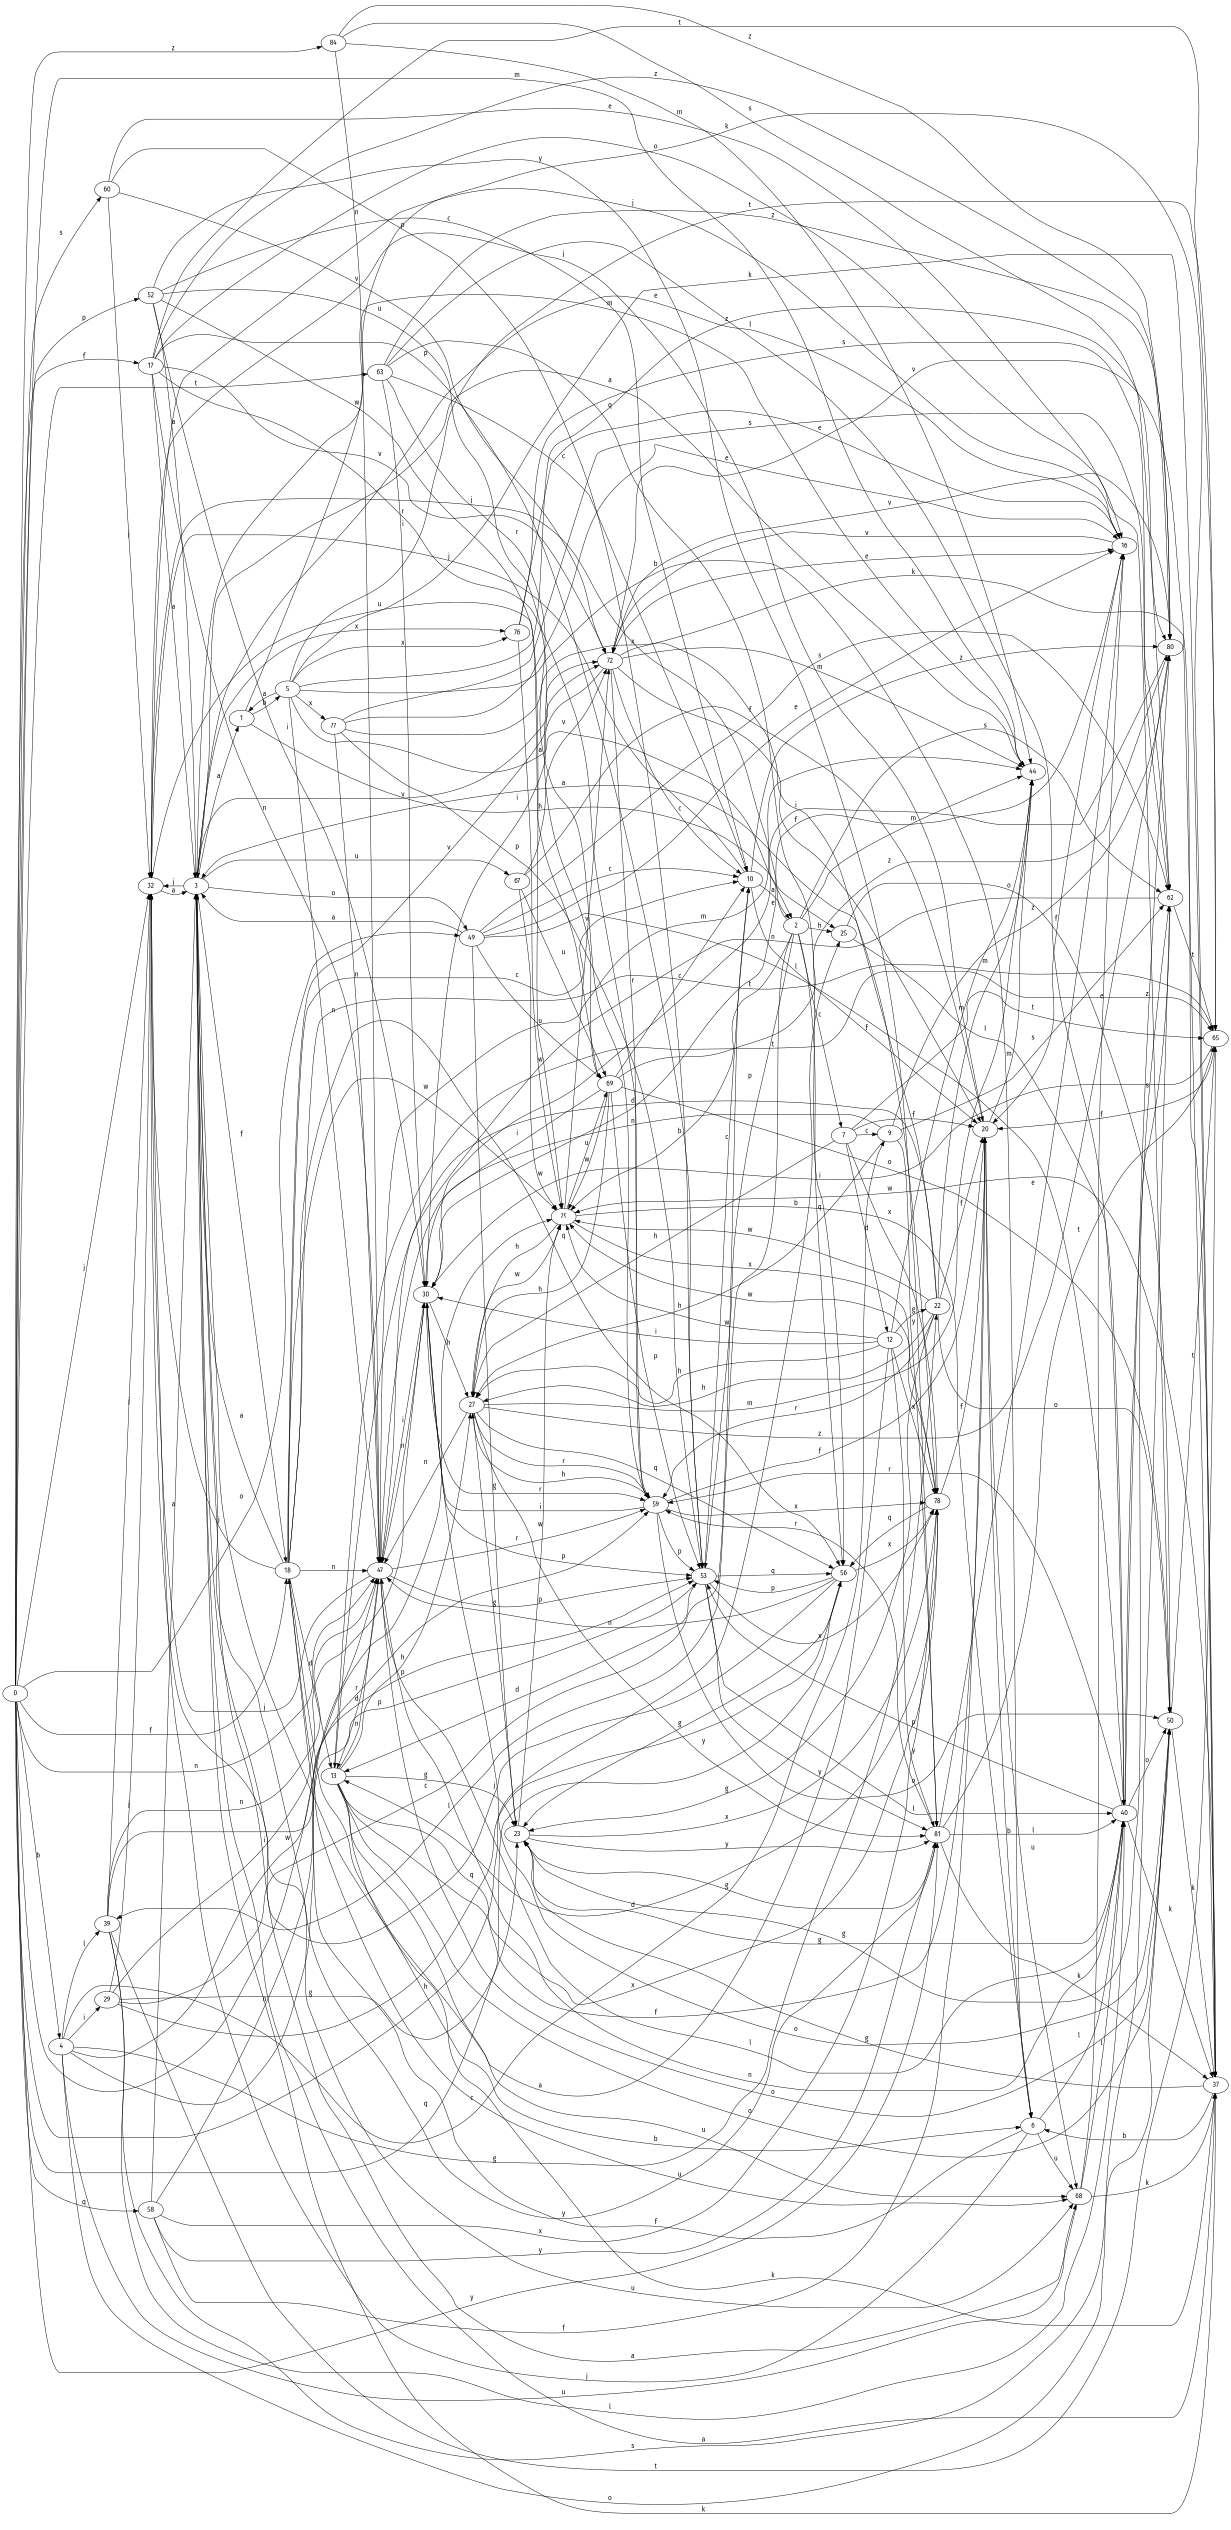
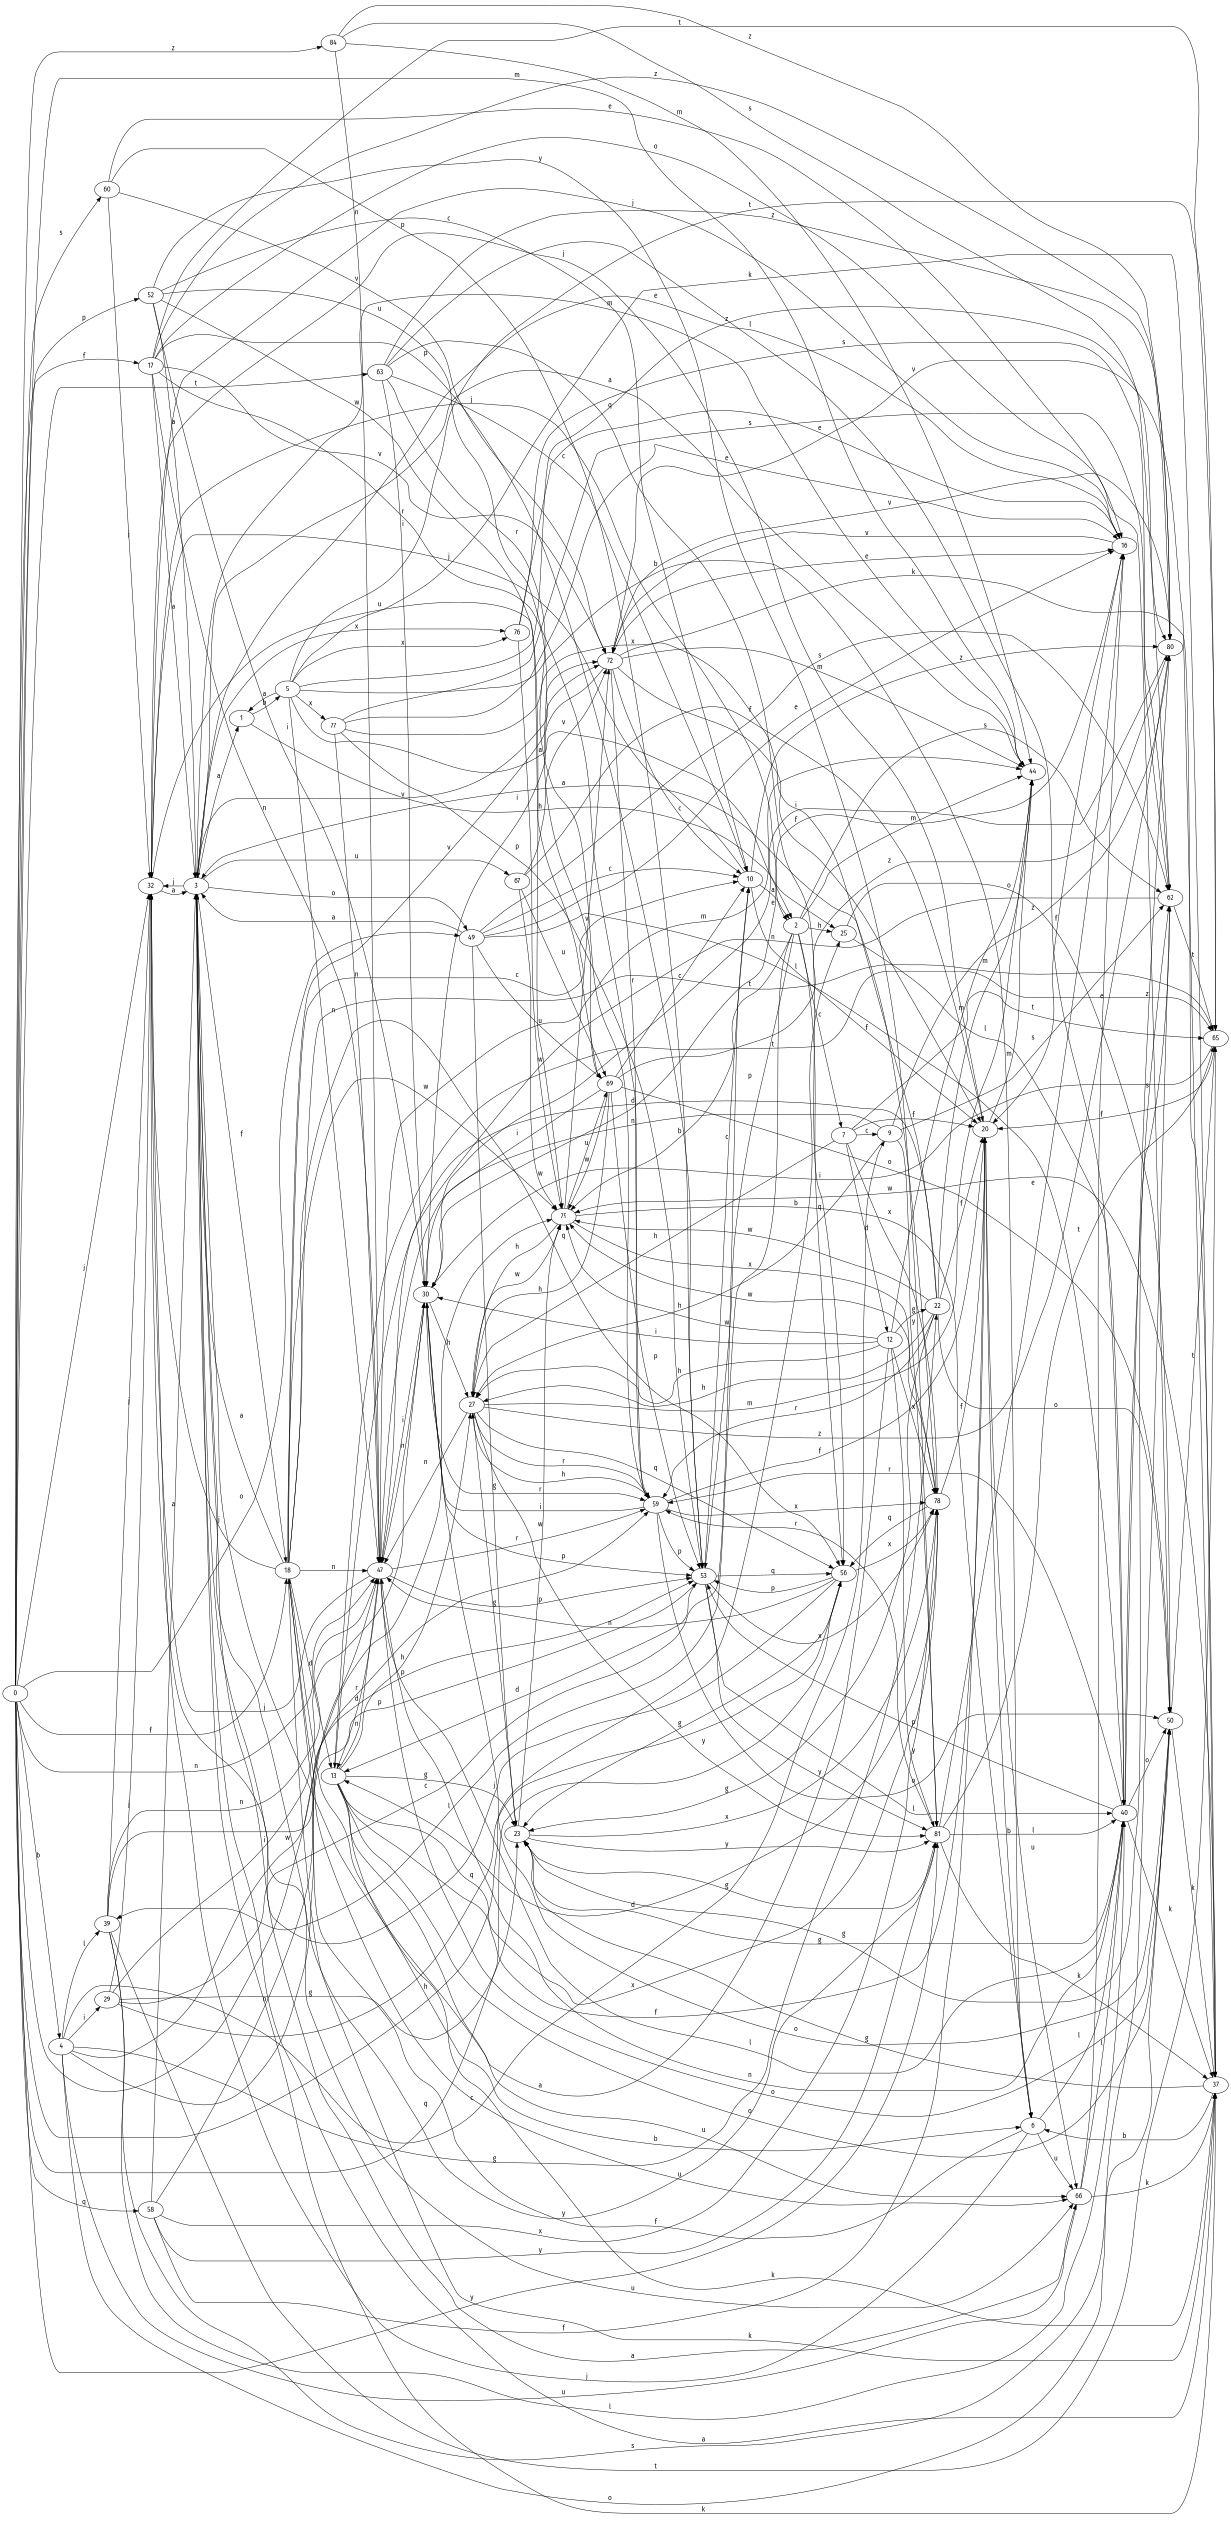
edge "1" -> "37": now "18" -> "37"
edge "2" -> "32": reversed
node "68": label "68" -> "66"
